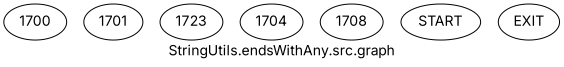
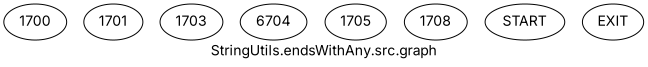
node "1723": label "1723" -> "1703"
node "1704": label "1704" -> "6704"
node "1705": added
